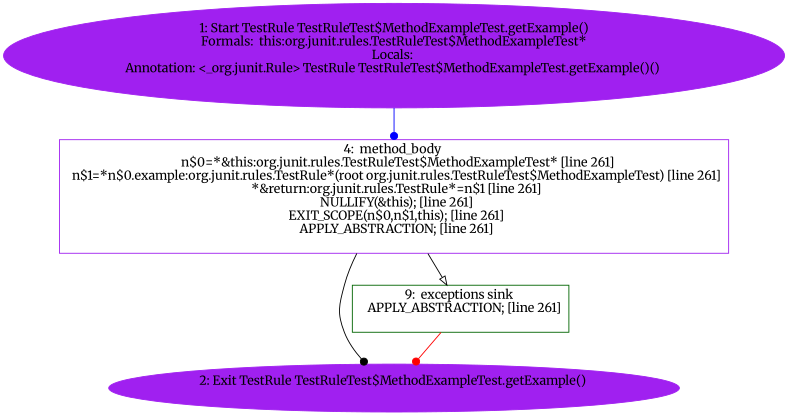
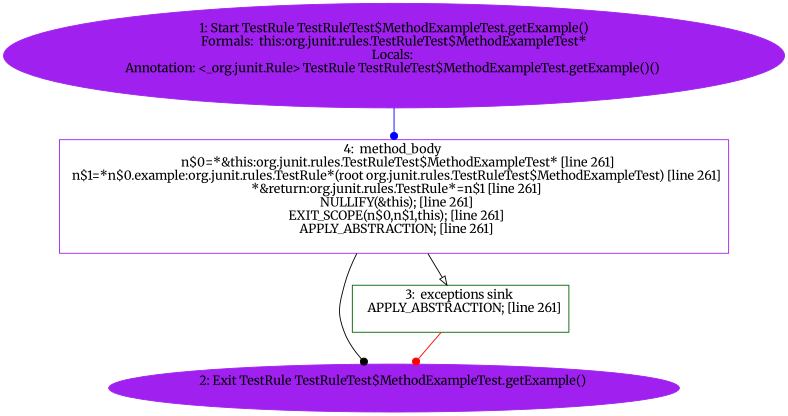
node "9:  exceptions sink APPLY_ABSTRACTION; [line 261]": label "9:  exceptions sink APPLY_ABSTRACTION; [line 261]" -> "3:  exceptions sink APPLY_ABSTRACTION; [line 261]"
